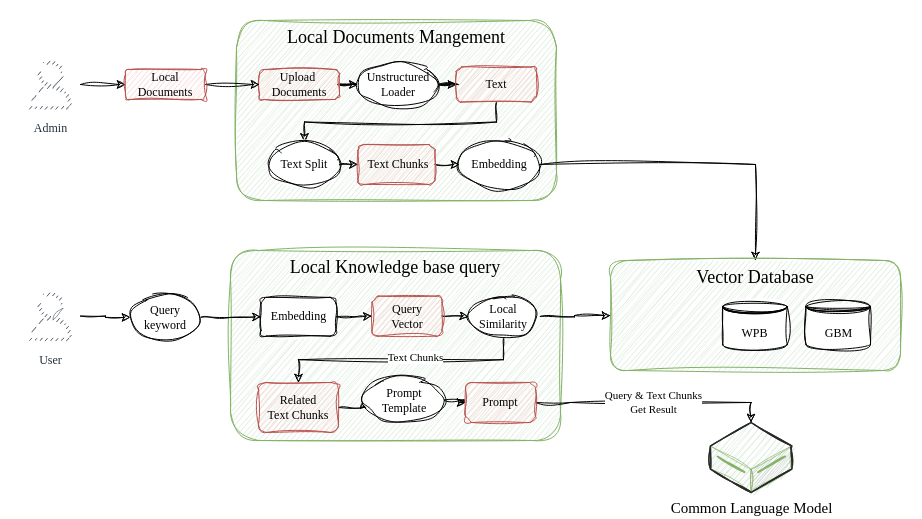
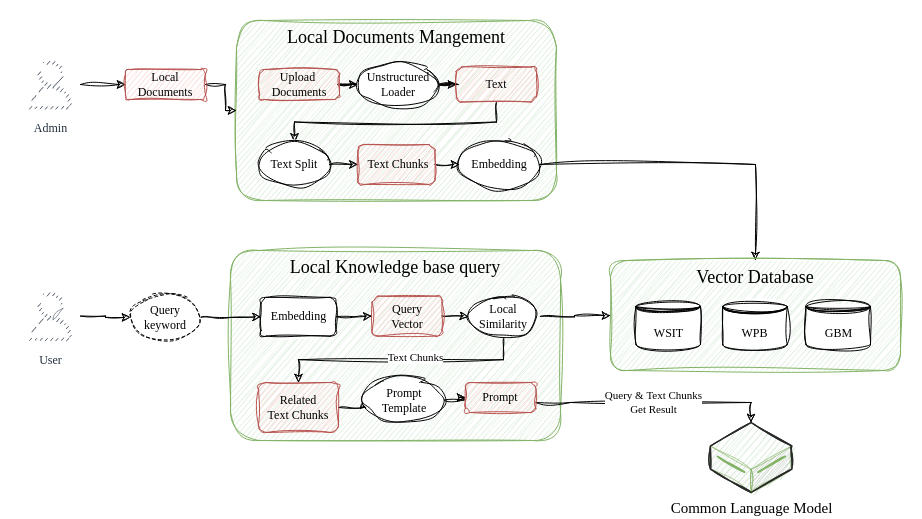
edge "Local Documents" -> "Upload Documents": now "Local Documents" -> "Local Documents Mangement"
node "Text Split": moved (305, 165) -> (295, 165)
node "Query keyword": style solid -> dashed
node "WSIT": added
node "Prompt": size 70x40 -> 70x30
